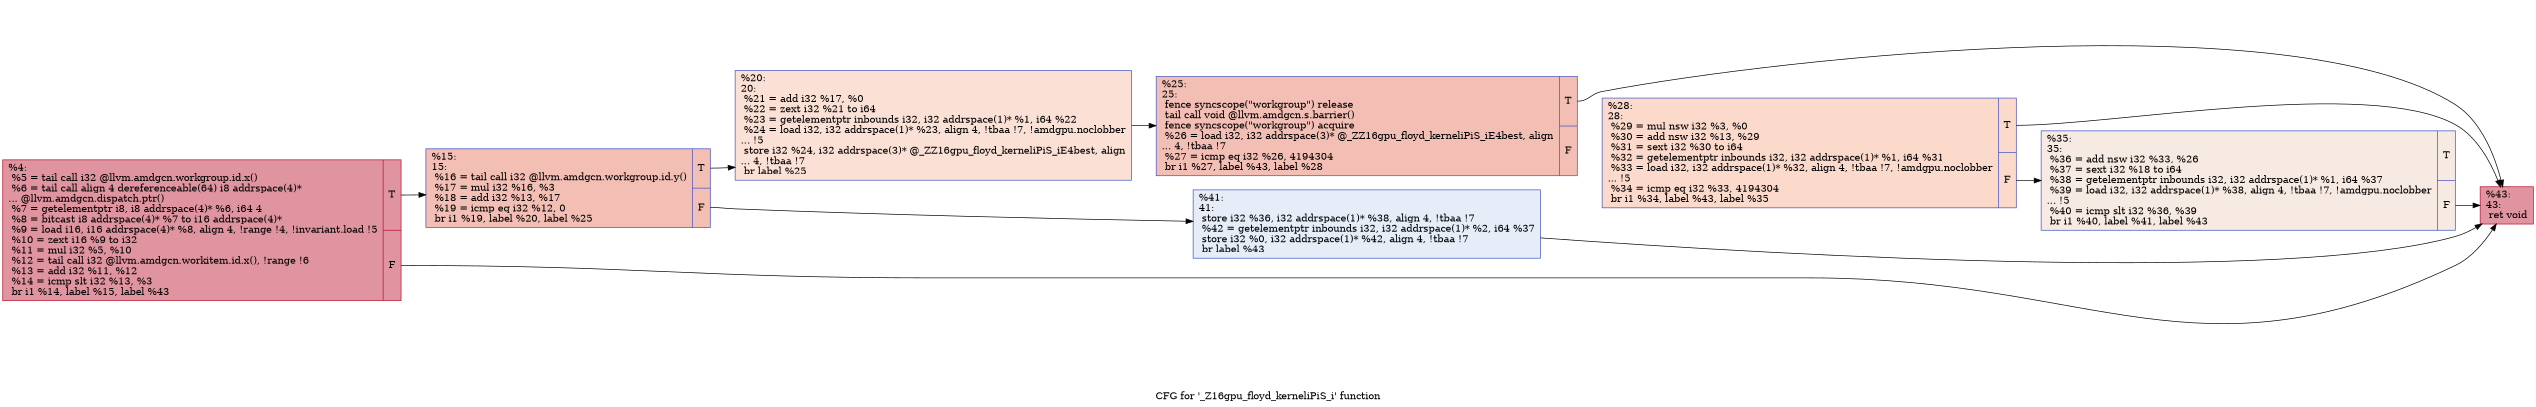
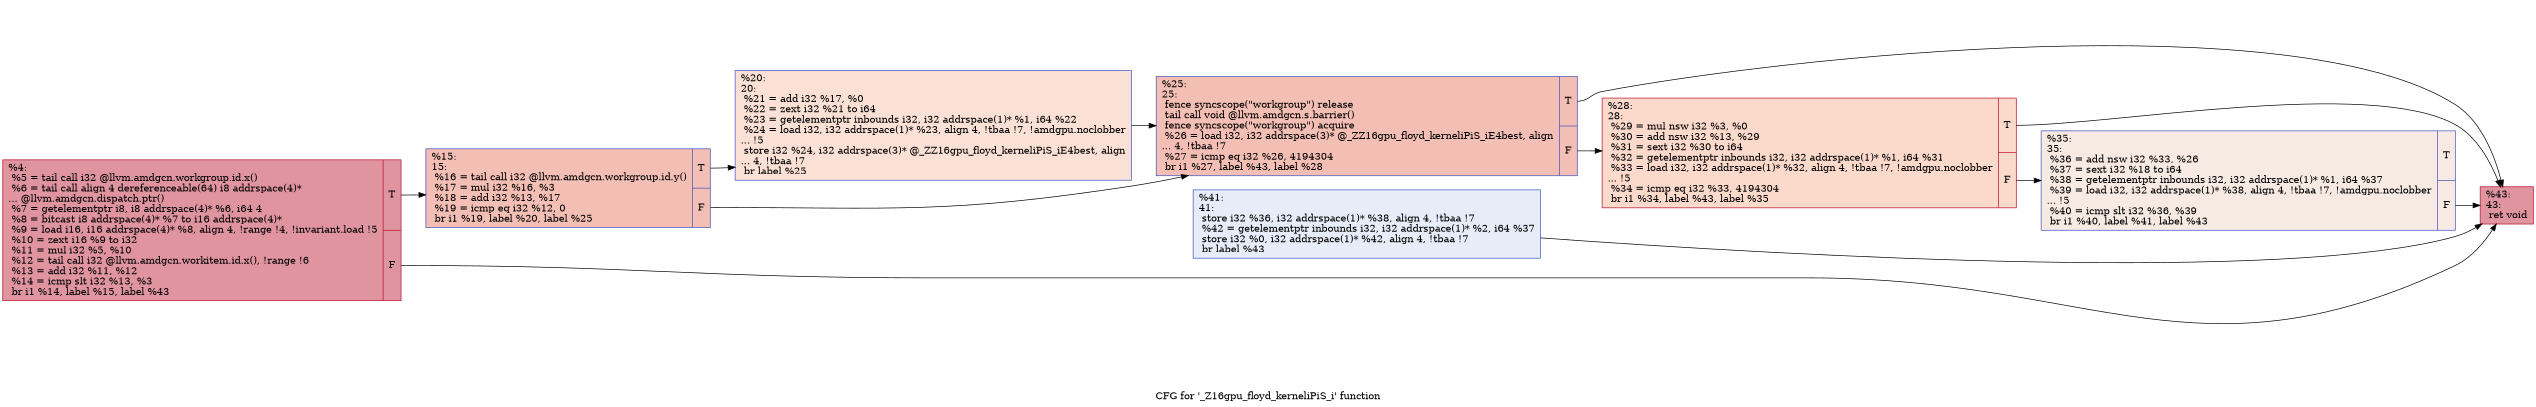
edge "%25:" -> "%28:": added
node "%28:": color #3d50c3ff -> #b70d28ff
edge "%15:" -> "%41:": now "%15:" -> "%25:"
